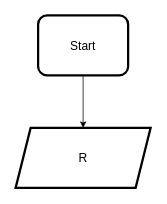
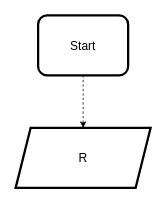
edge "Start" -> "R": style solid -> dashed
